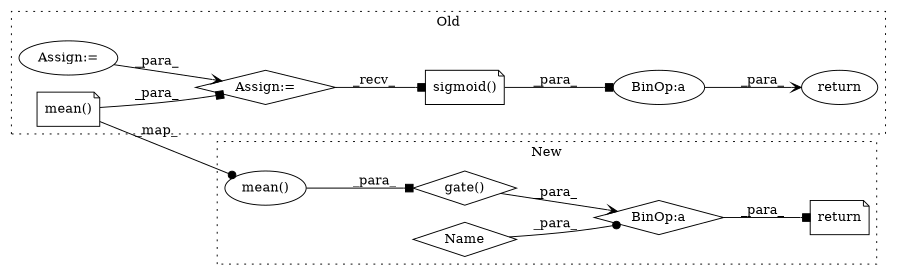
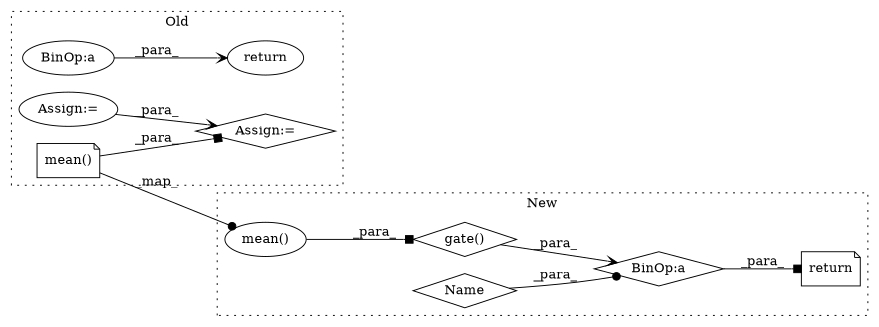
node "sigmoid()": removed
